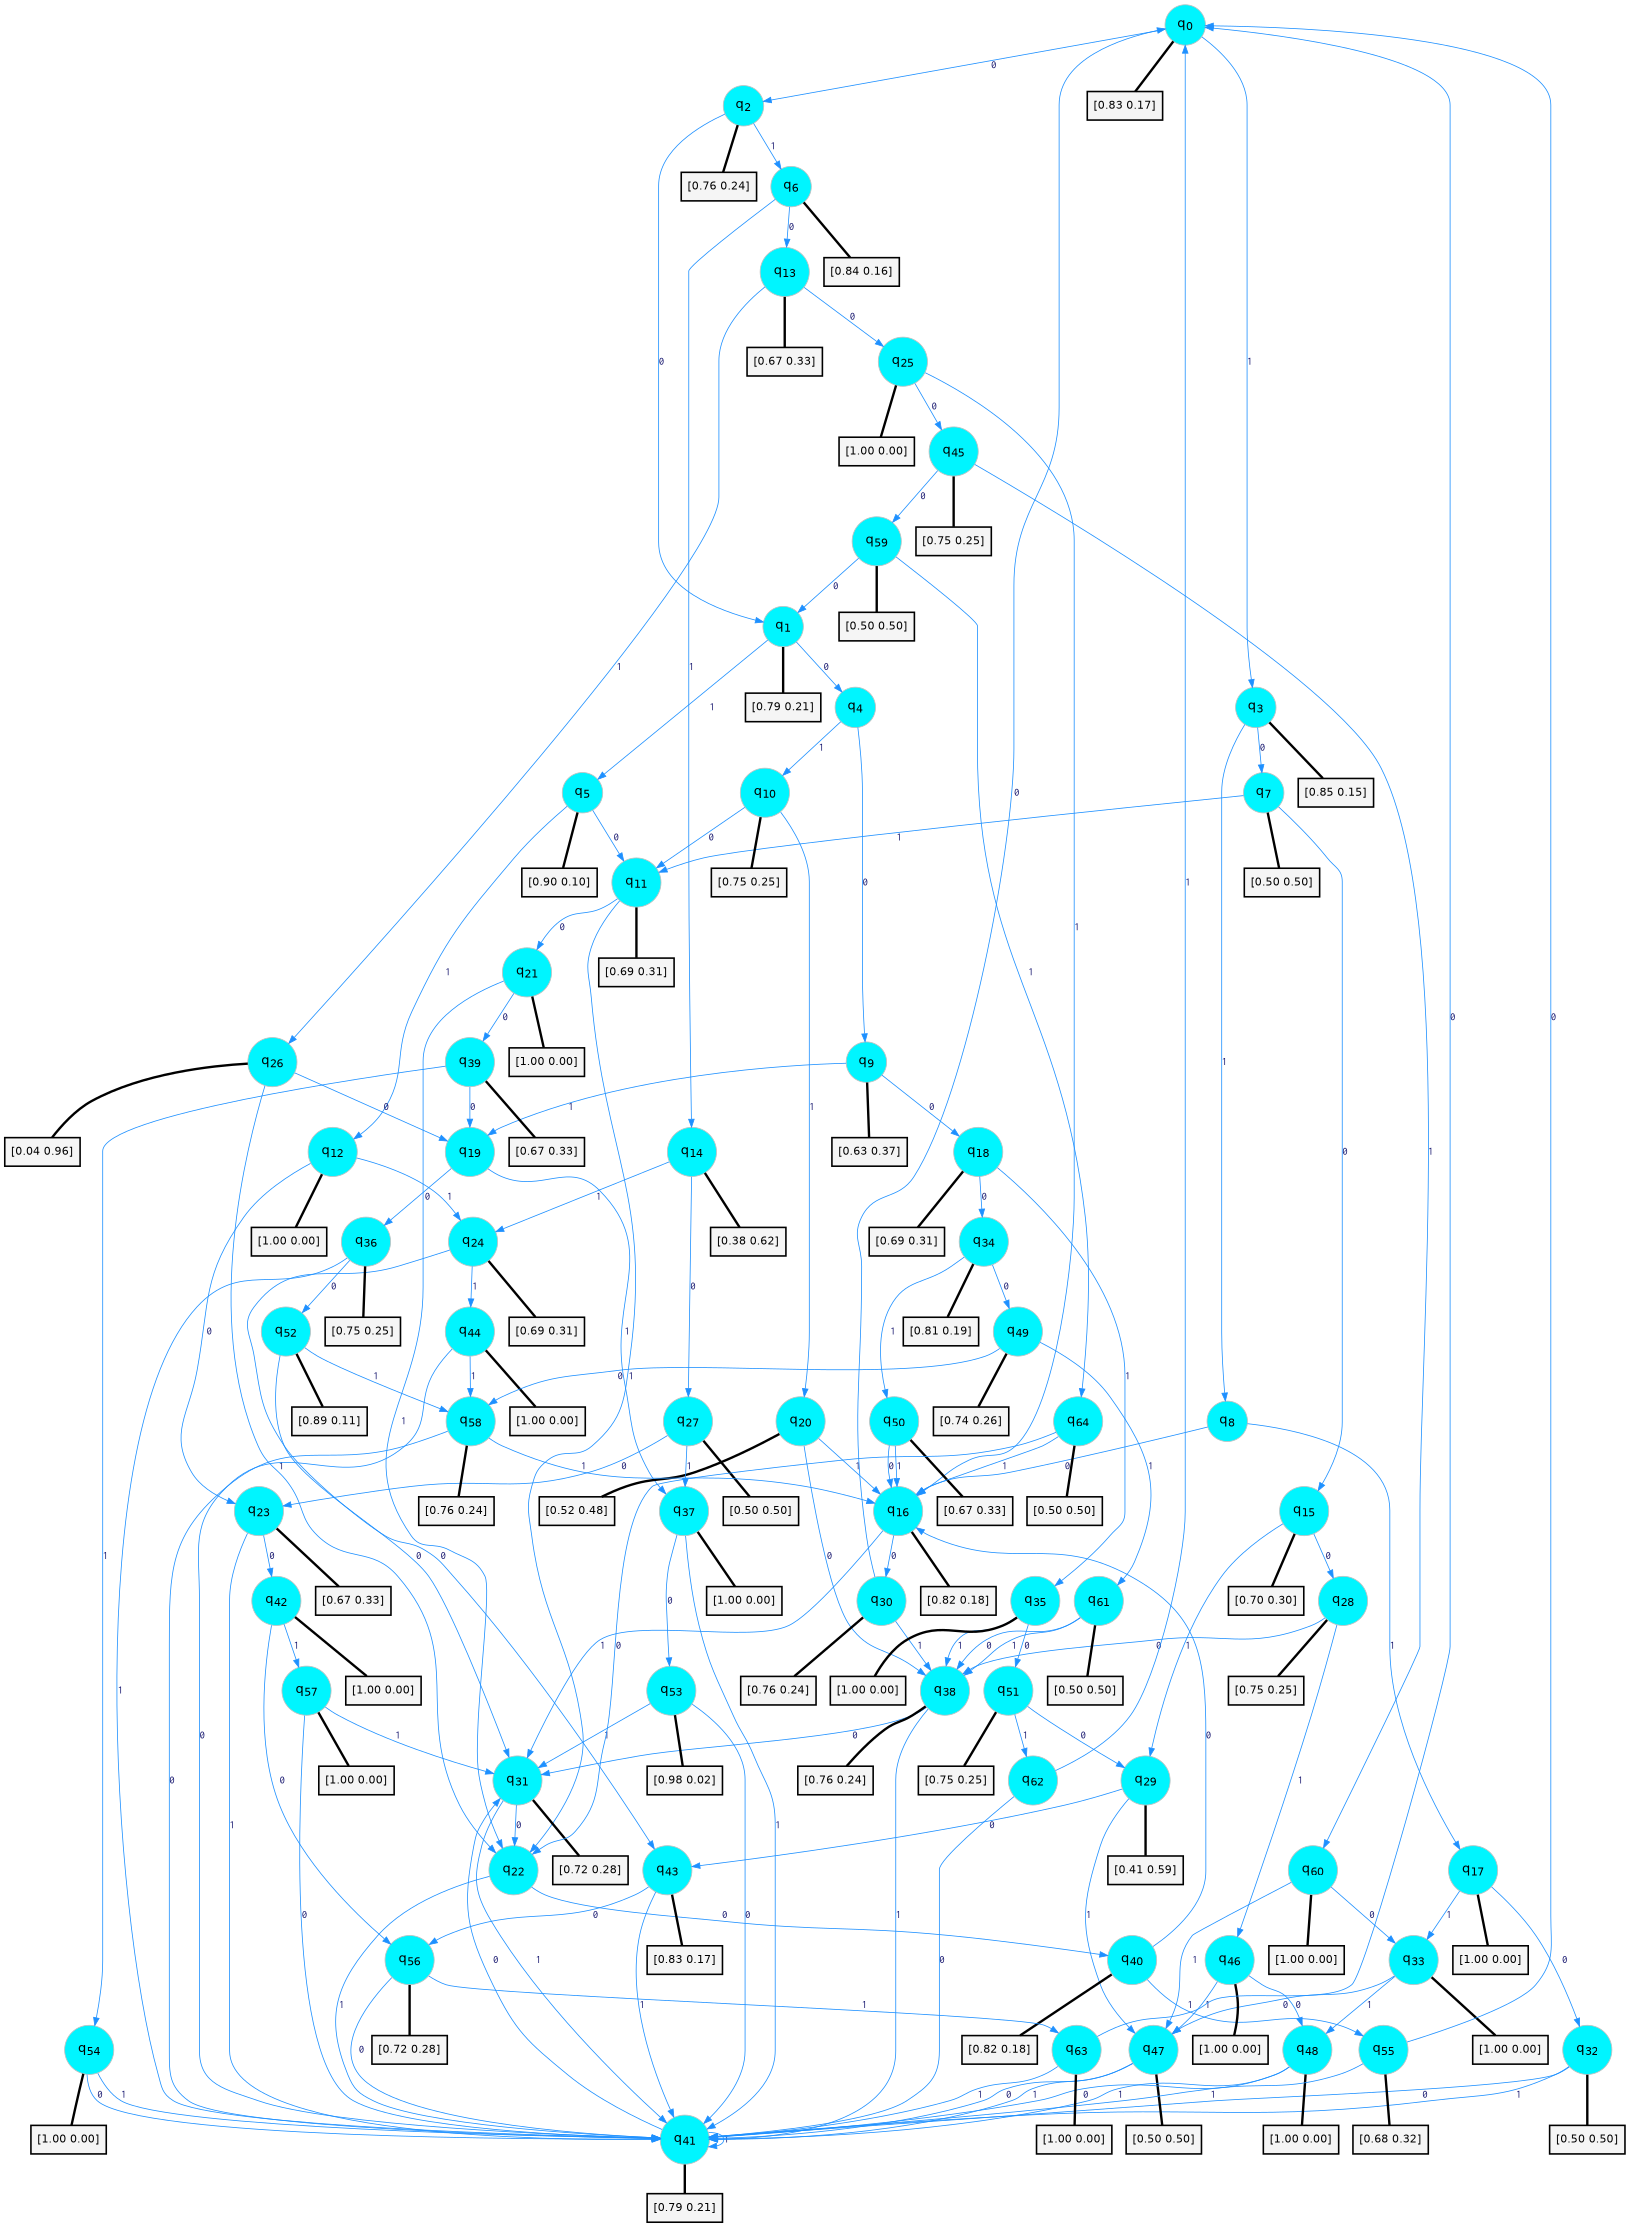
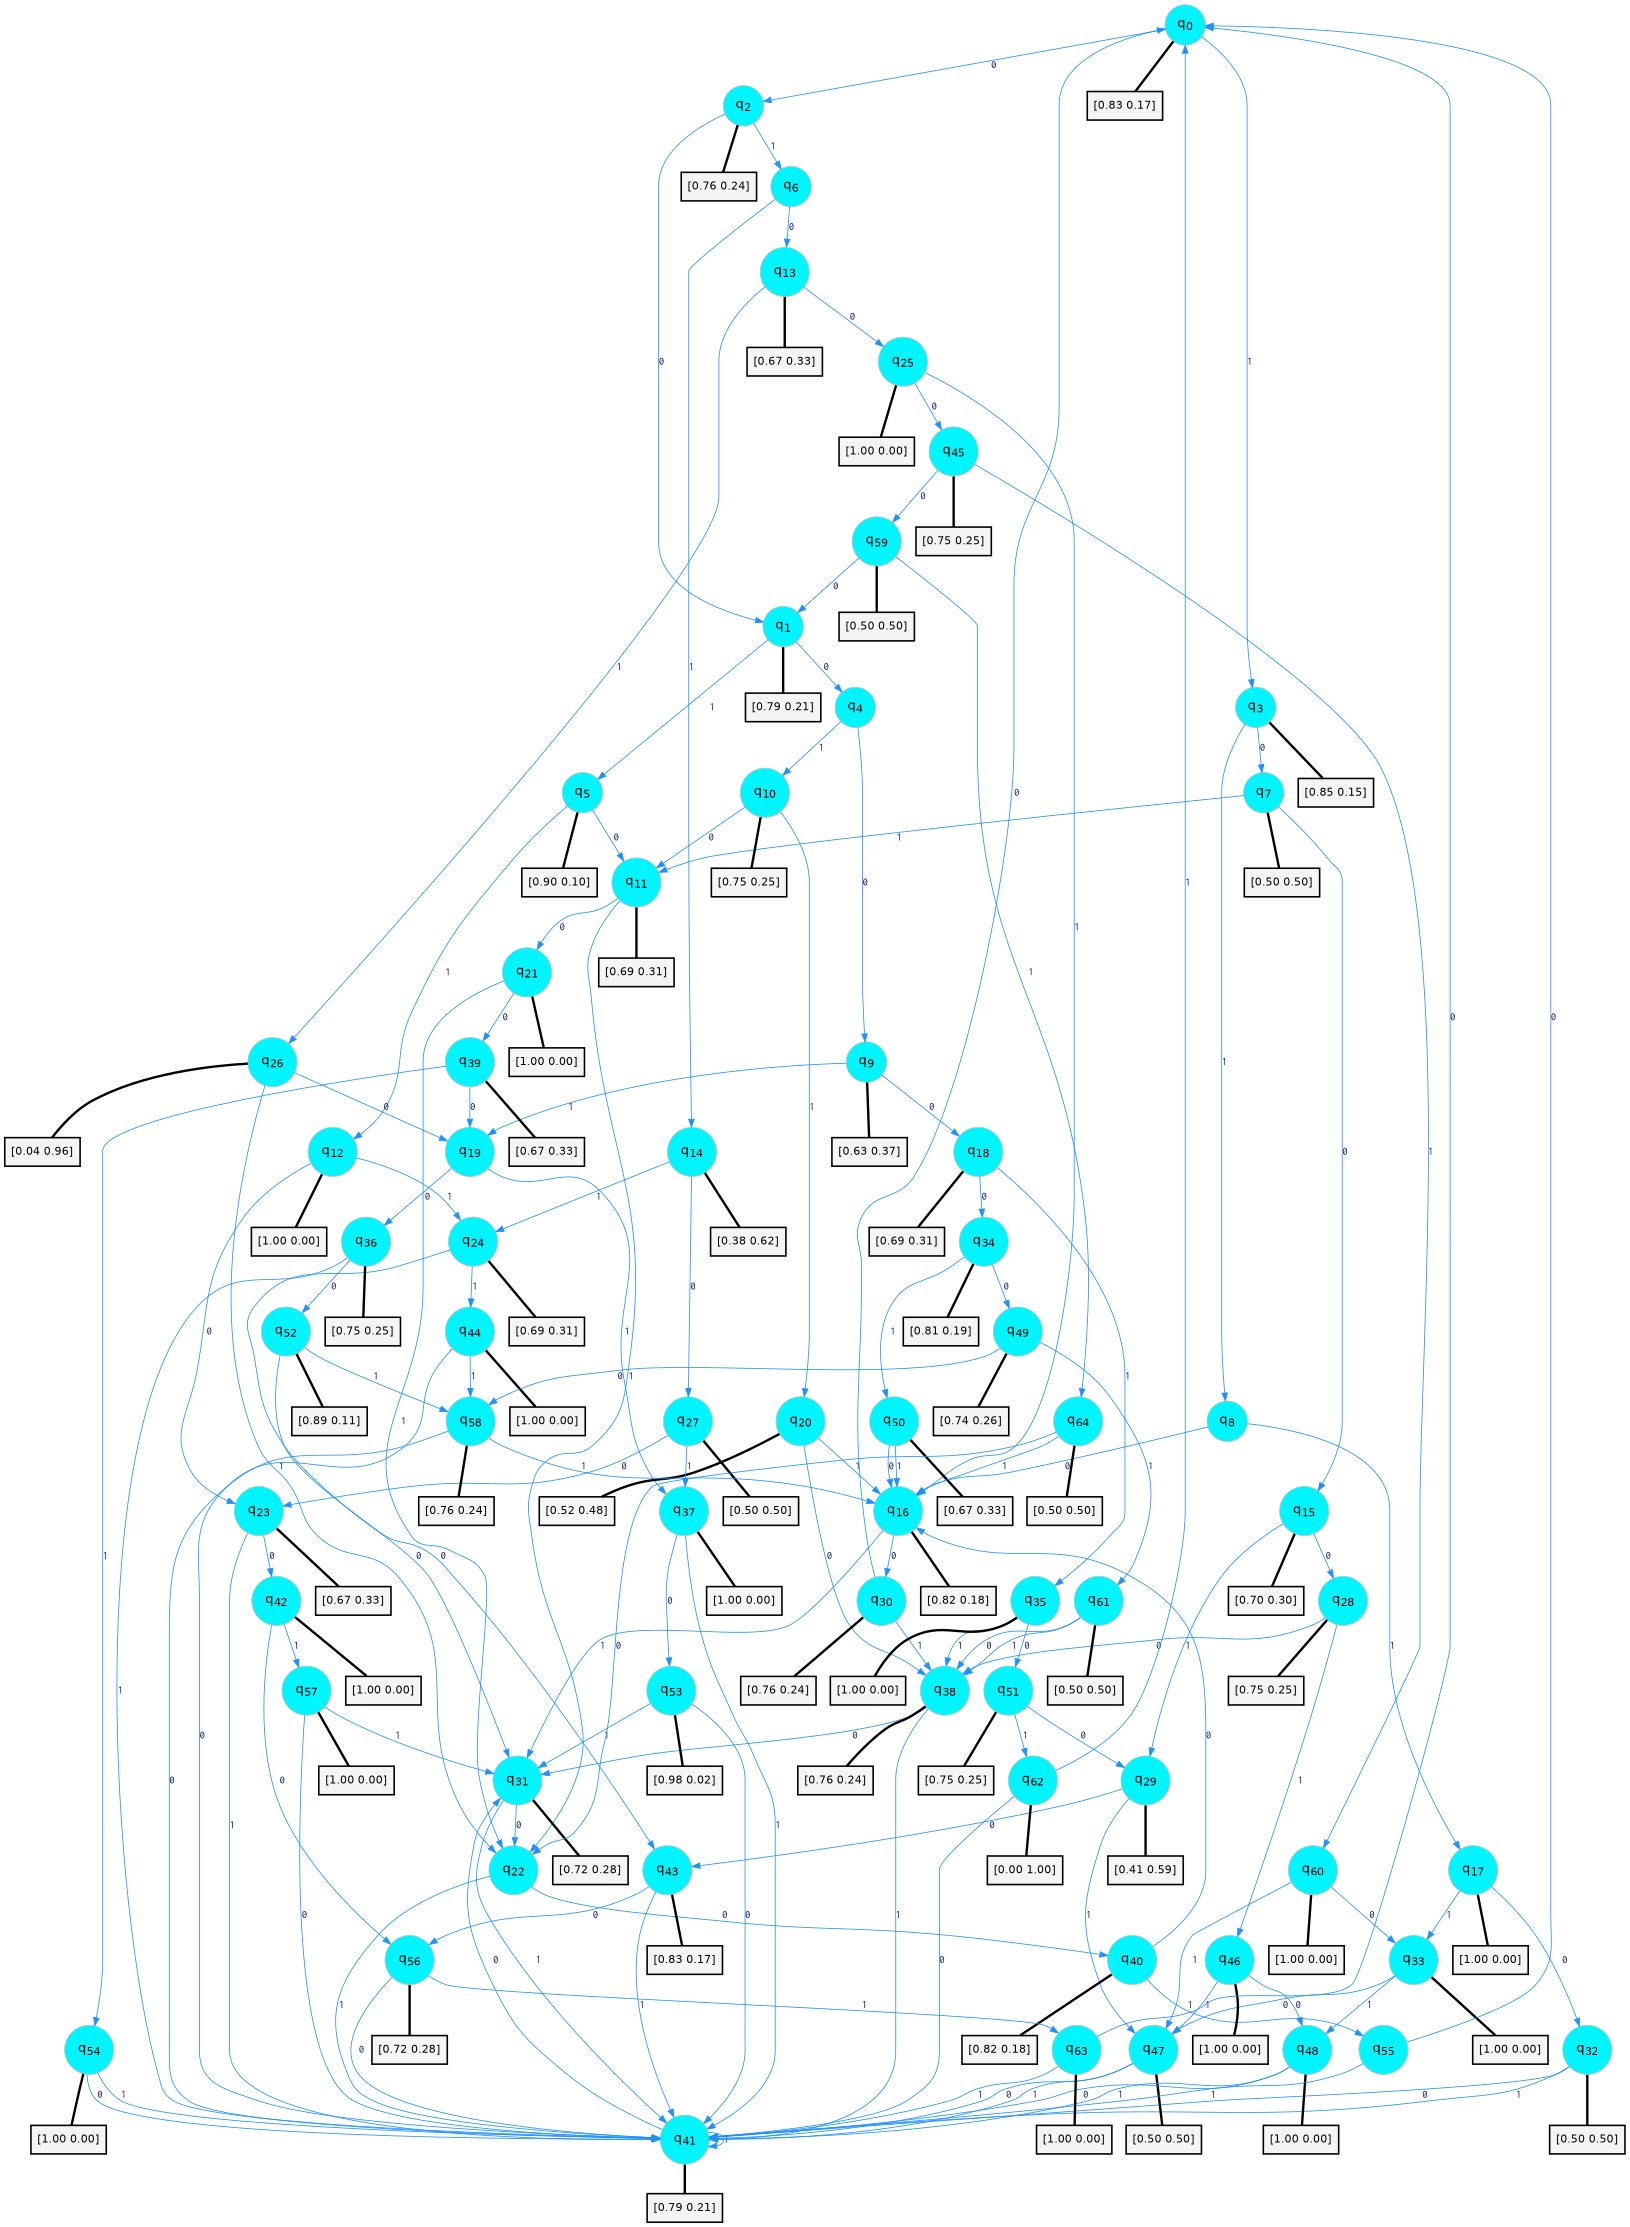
node "[0.84 0.16]": removed
node "[0.00 1.00]": added
node "[0.68 0.32]": removed
